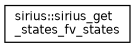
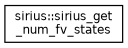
node "sirius::sirius_get _states_fv_states": label "sirius::sirius_get _states_fv_states" -> "sirius::sirius_get _num_fv_states"
